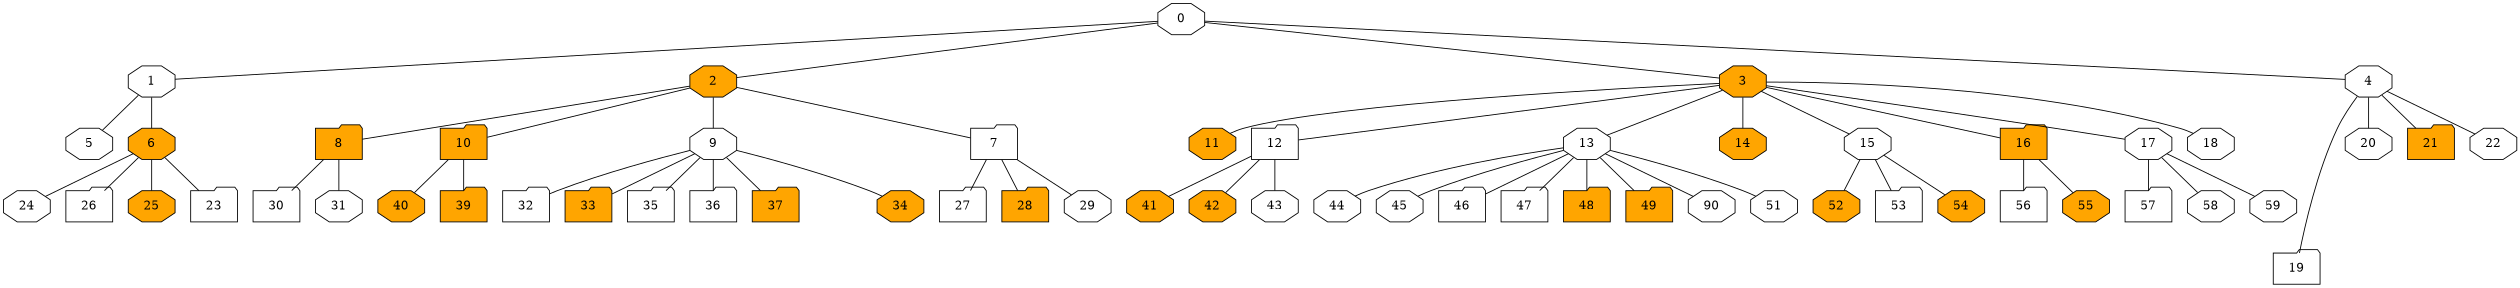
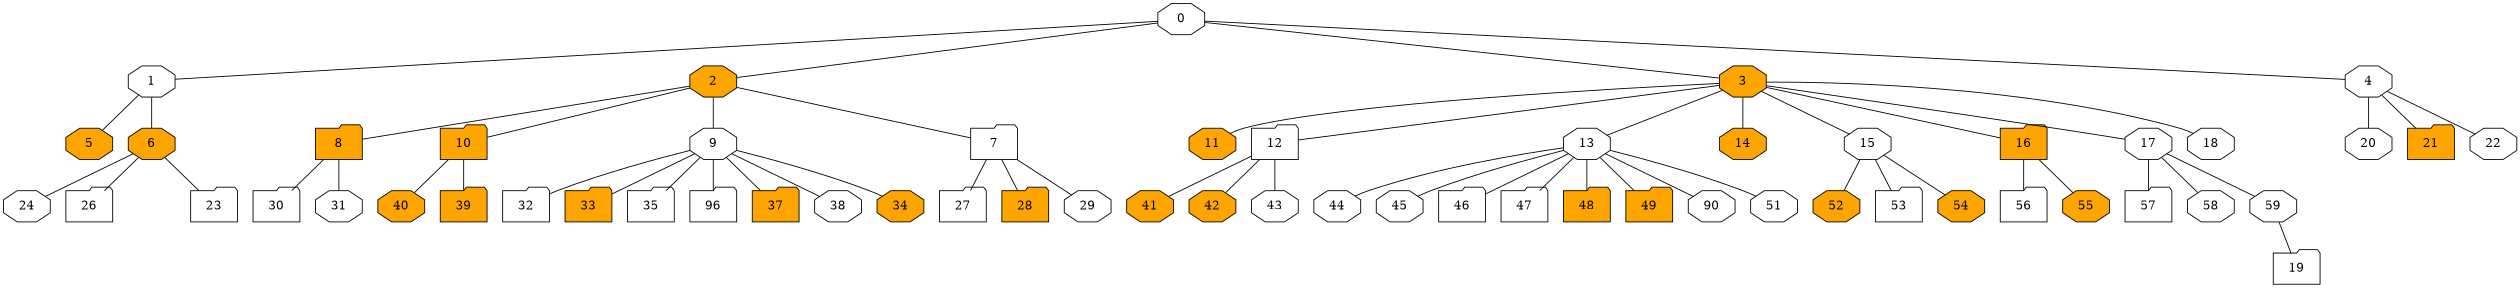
node "5": fillcolor white -> orange
edge "4" -- "19": now "59" -- "19"
node "25": removed
node "36": label "36" -> "96"
node "38": added
